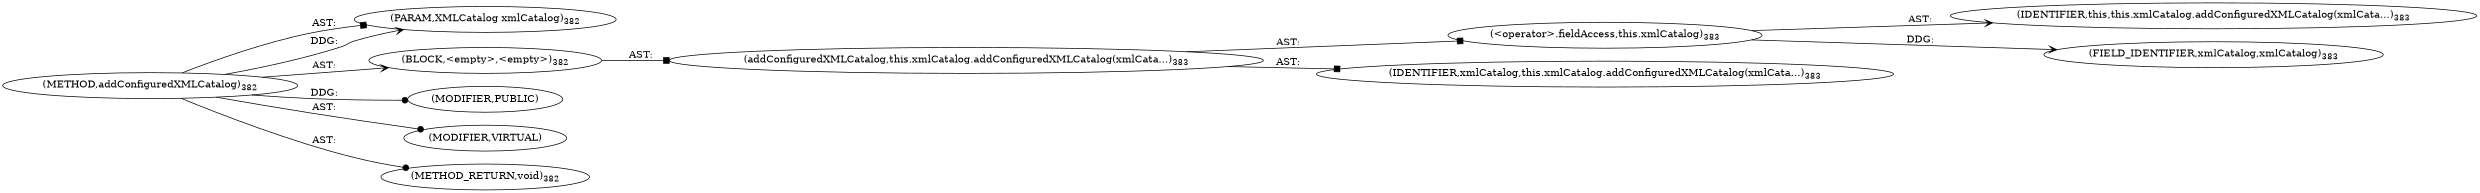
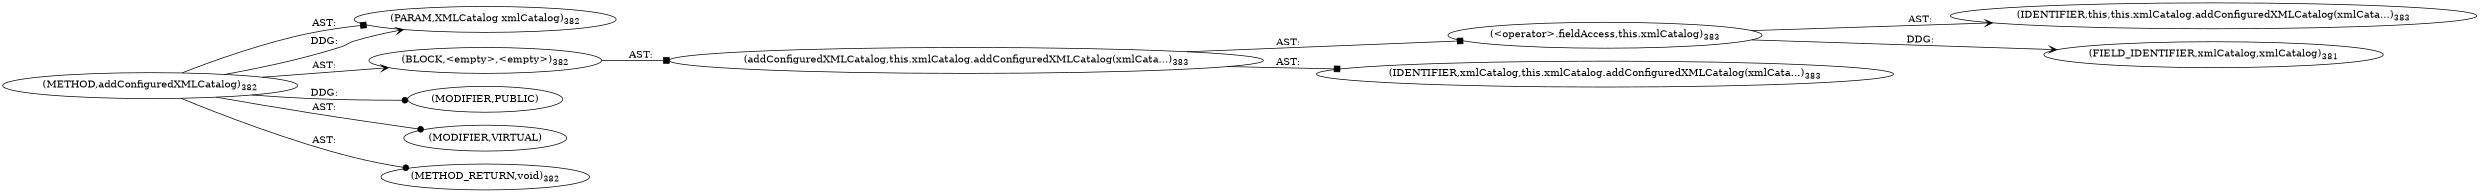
node "(FIELD_IDENTIFIER,xmlCatalog,xmlCatalog)": text "383" -> "381"
